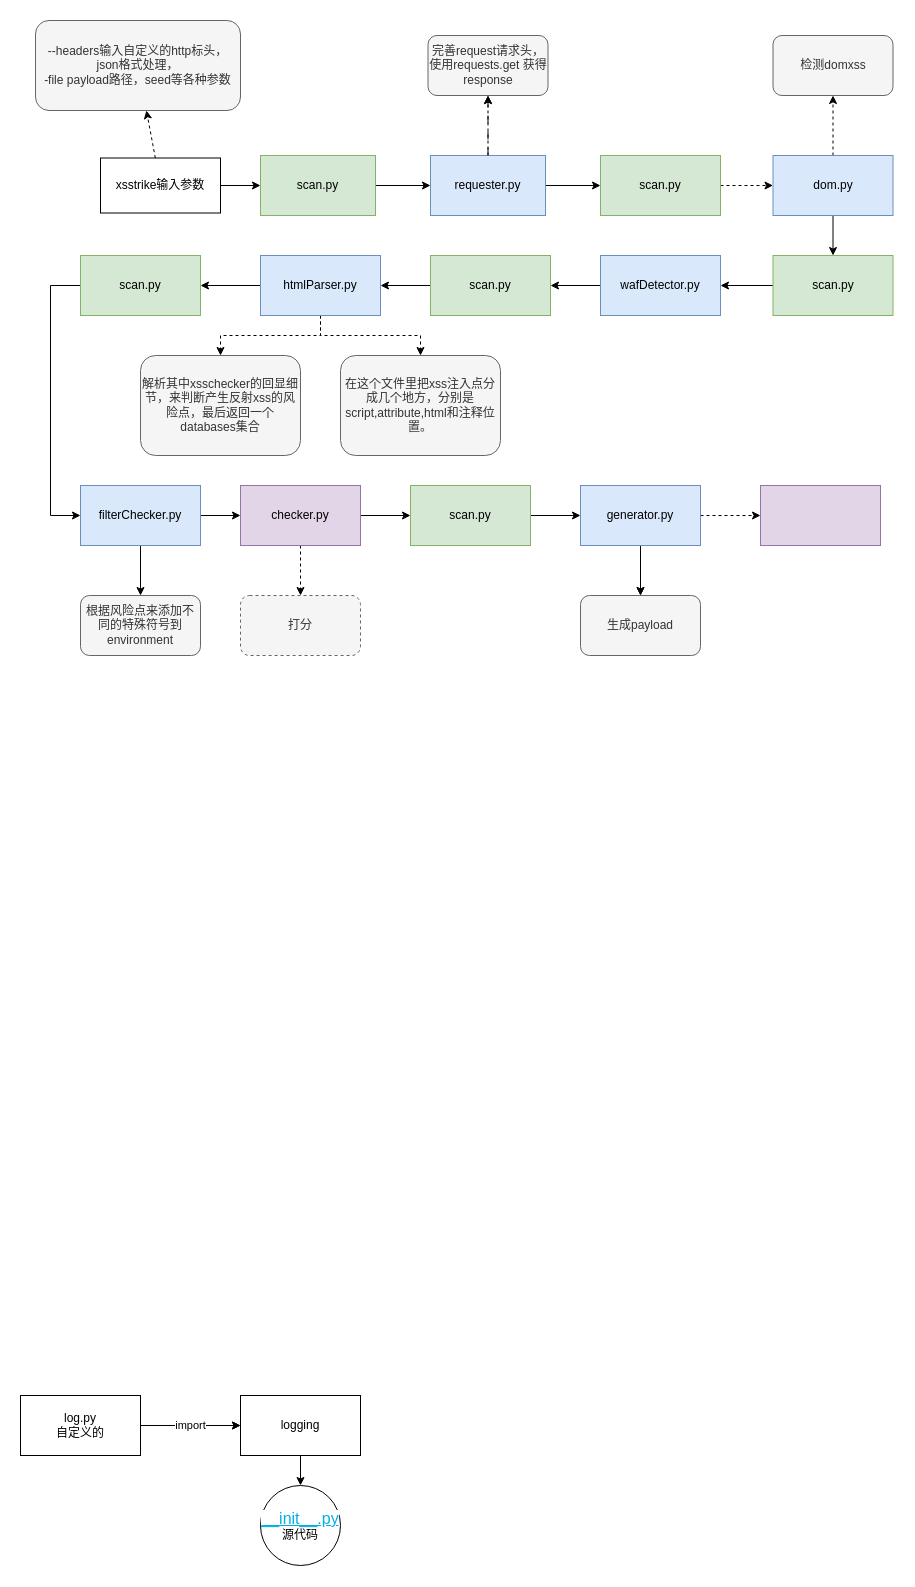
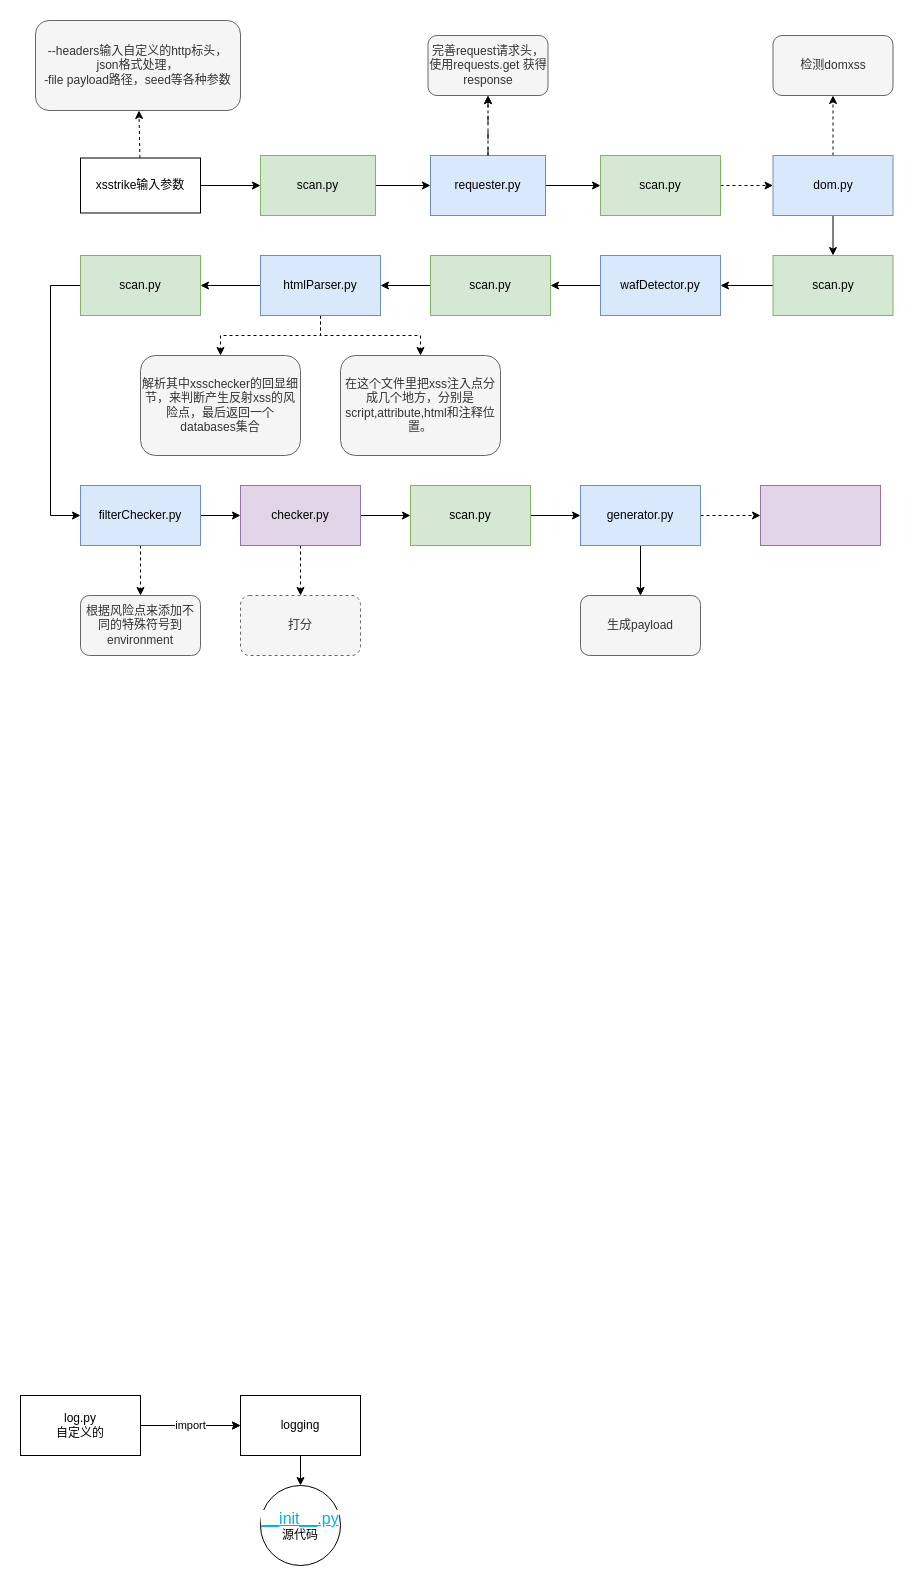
node "xsstrike输入参数": moved (161, 186) -> (141, 186)
edge "filterChecker.py" -> "根据风险点来添加不同的特殊符号到environment": style solid -> dashed
